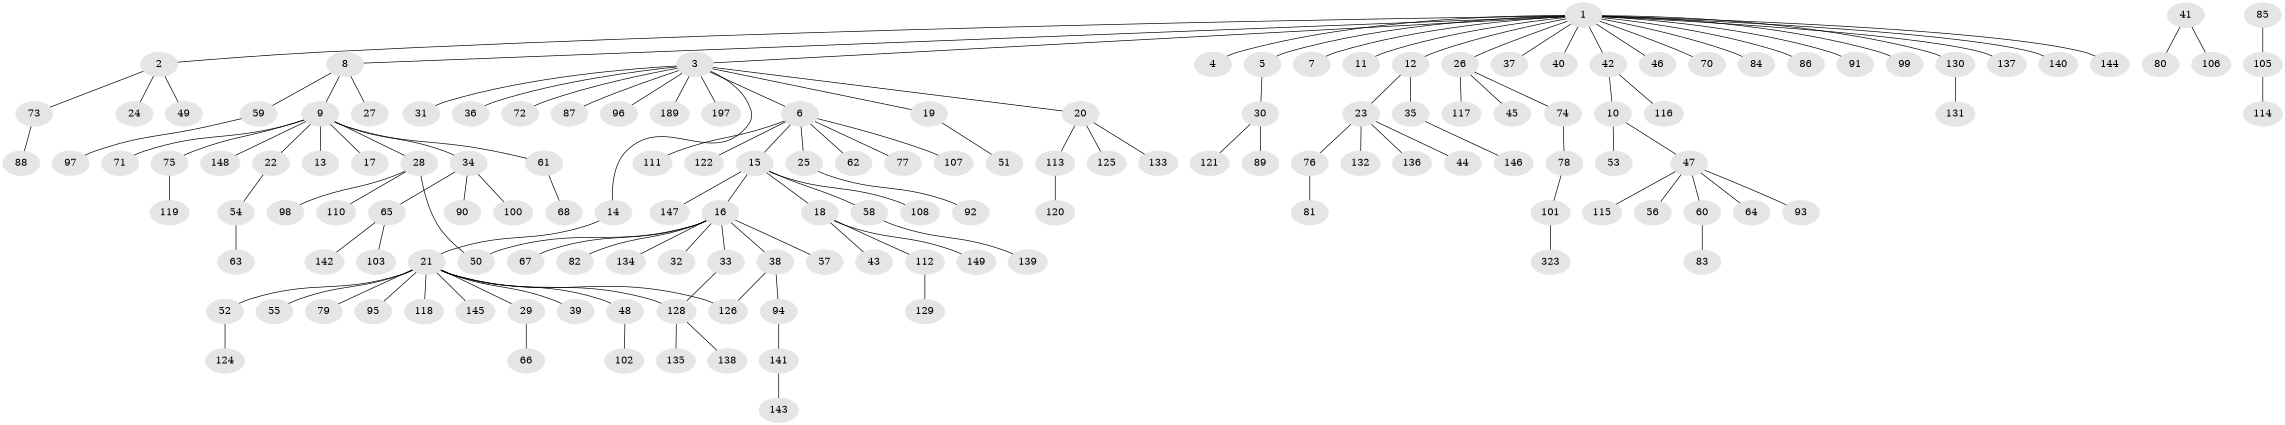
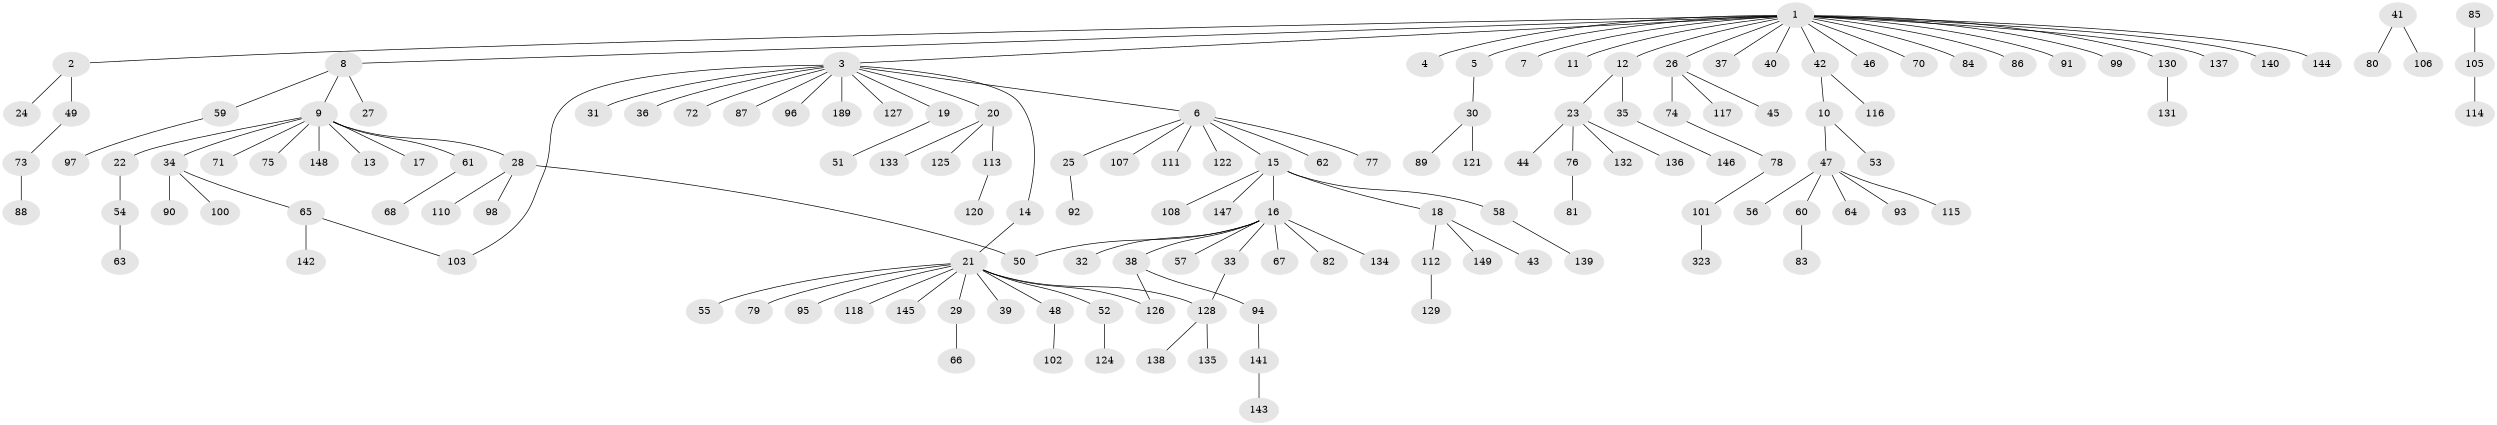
edge "3" -- "103": added
edge "2" -- "73": now "49" -- "73"
node "197": label "197" -> "127"
node "119": removed
